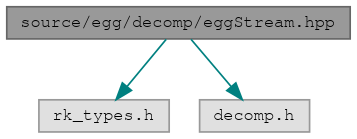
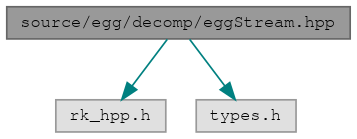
node "rk_types.h": label "rk_types.h" -> "rk_hpp.h"
node "decomp.h": label "decomp.h" -> "types.h"
